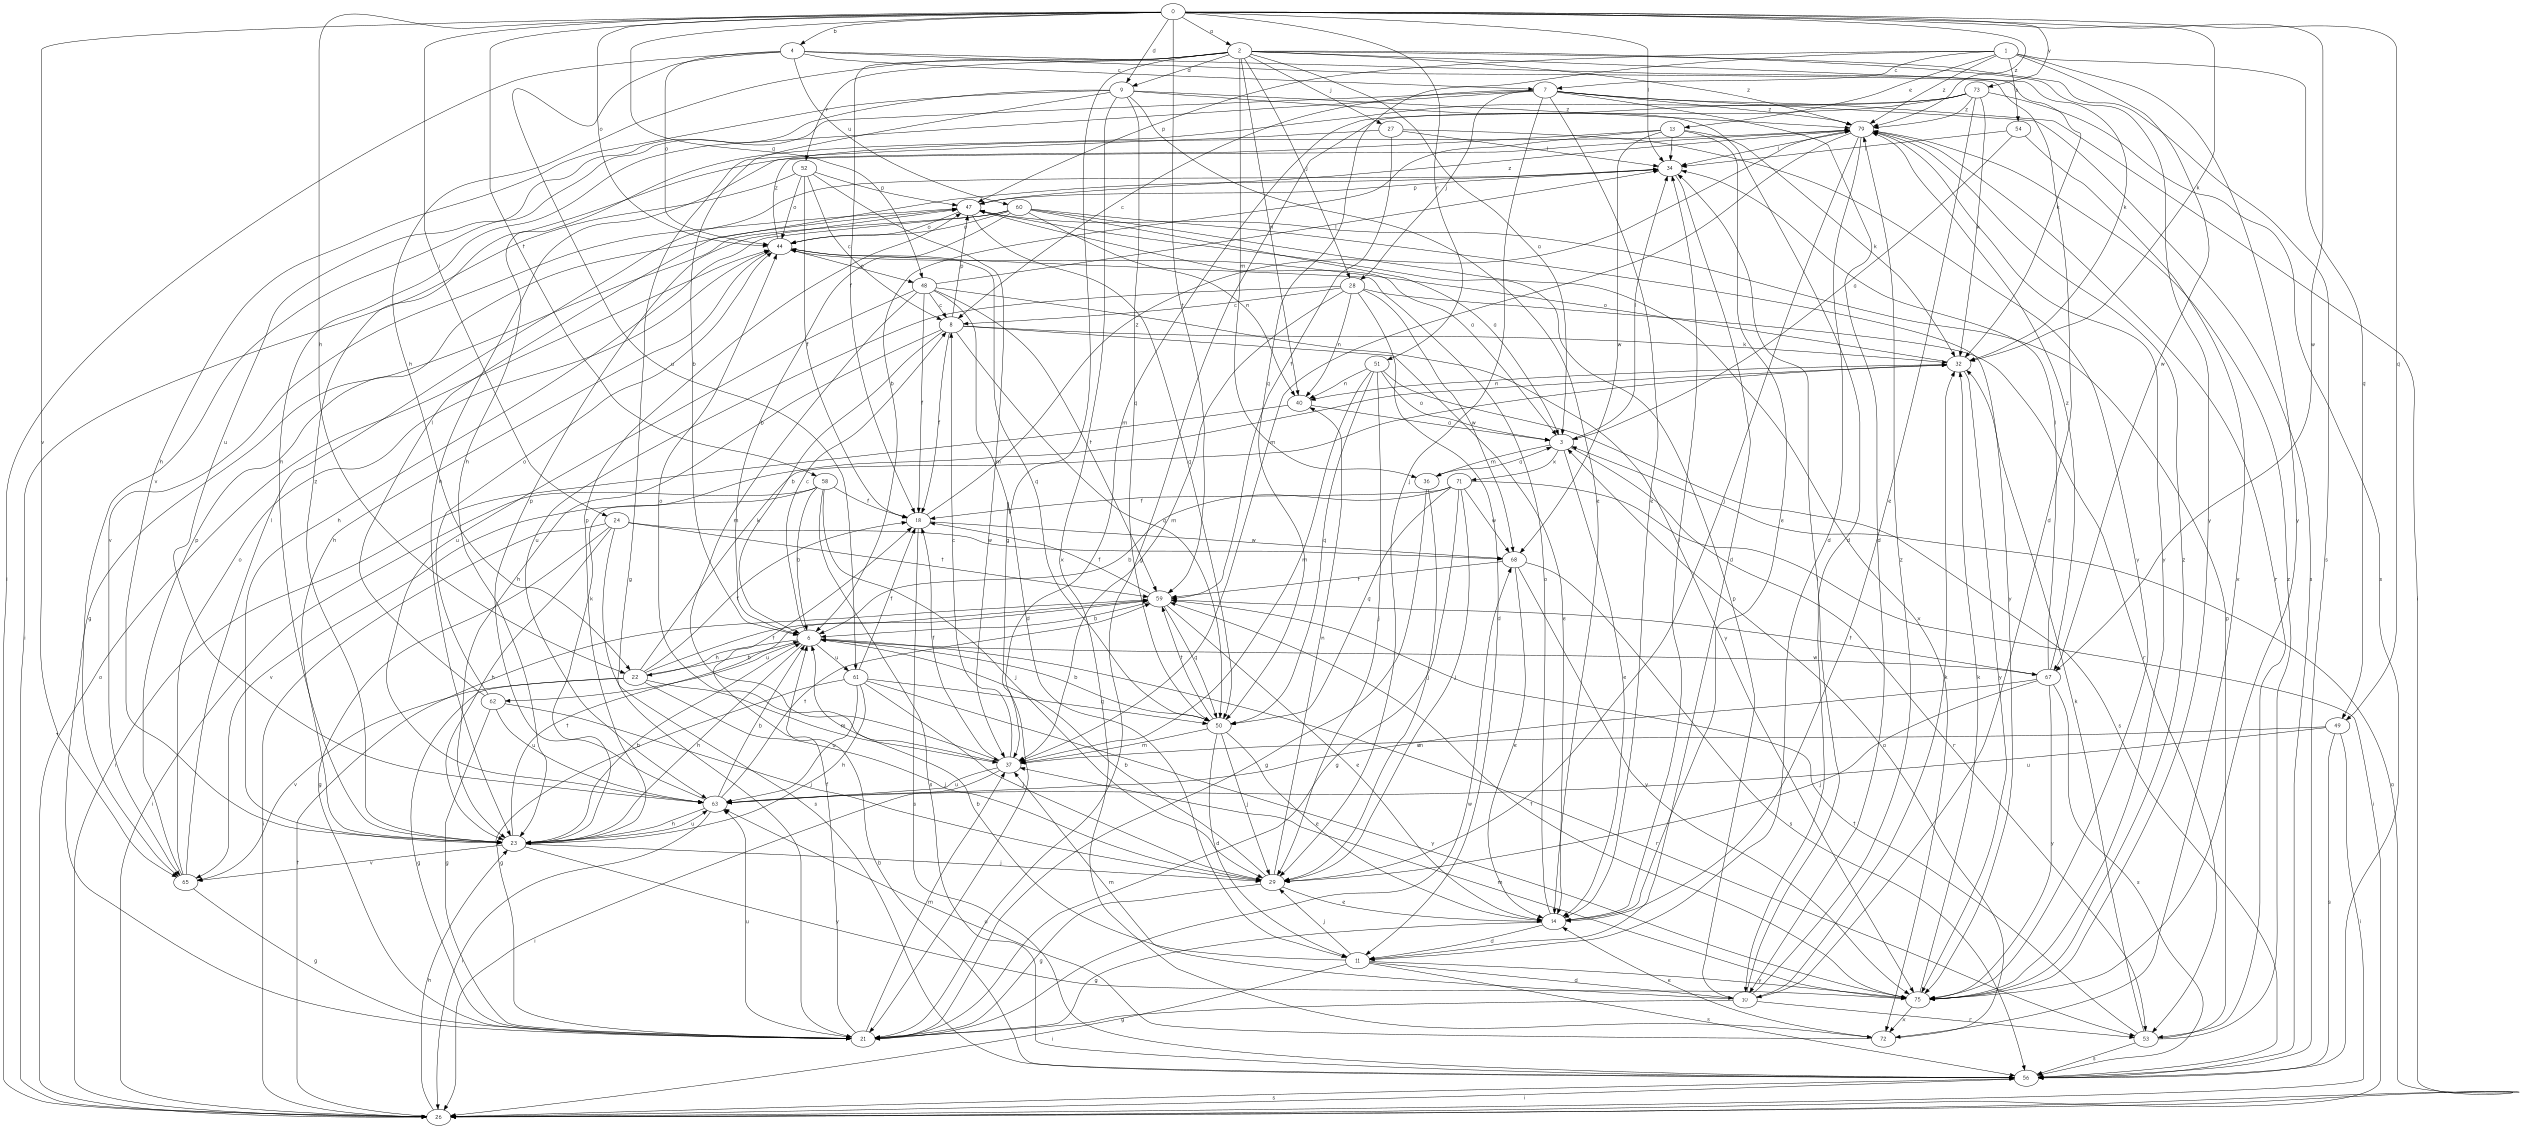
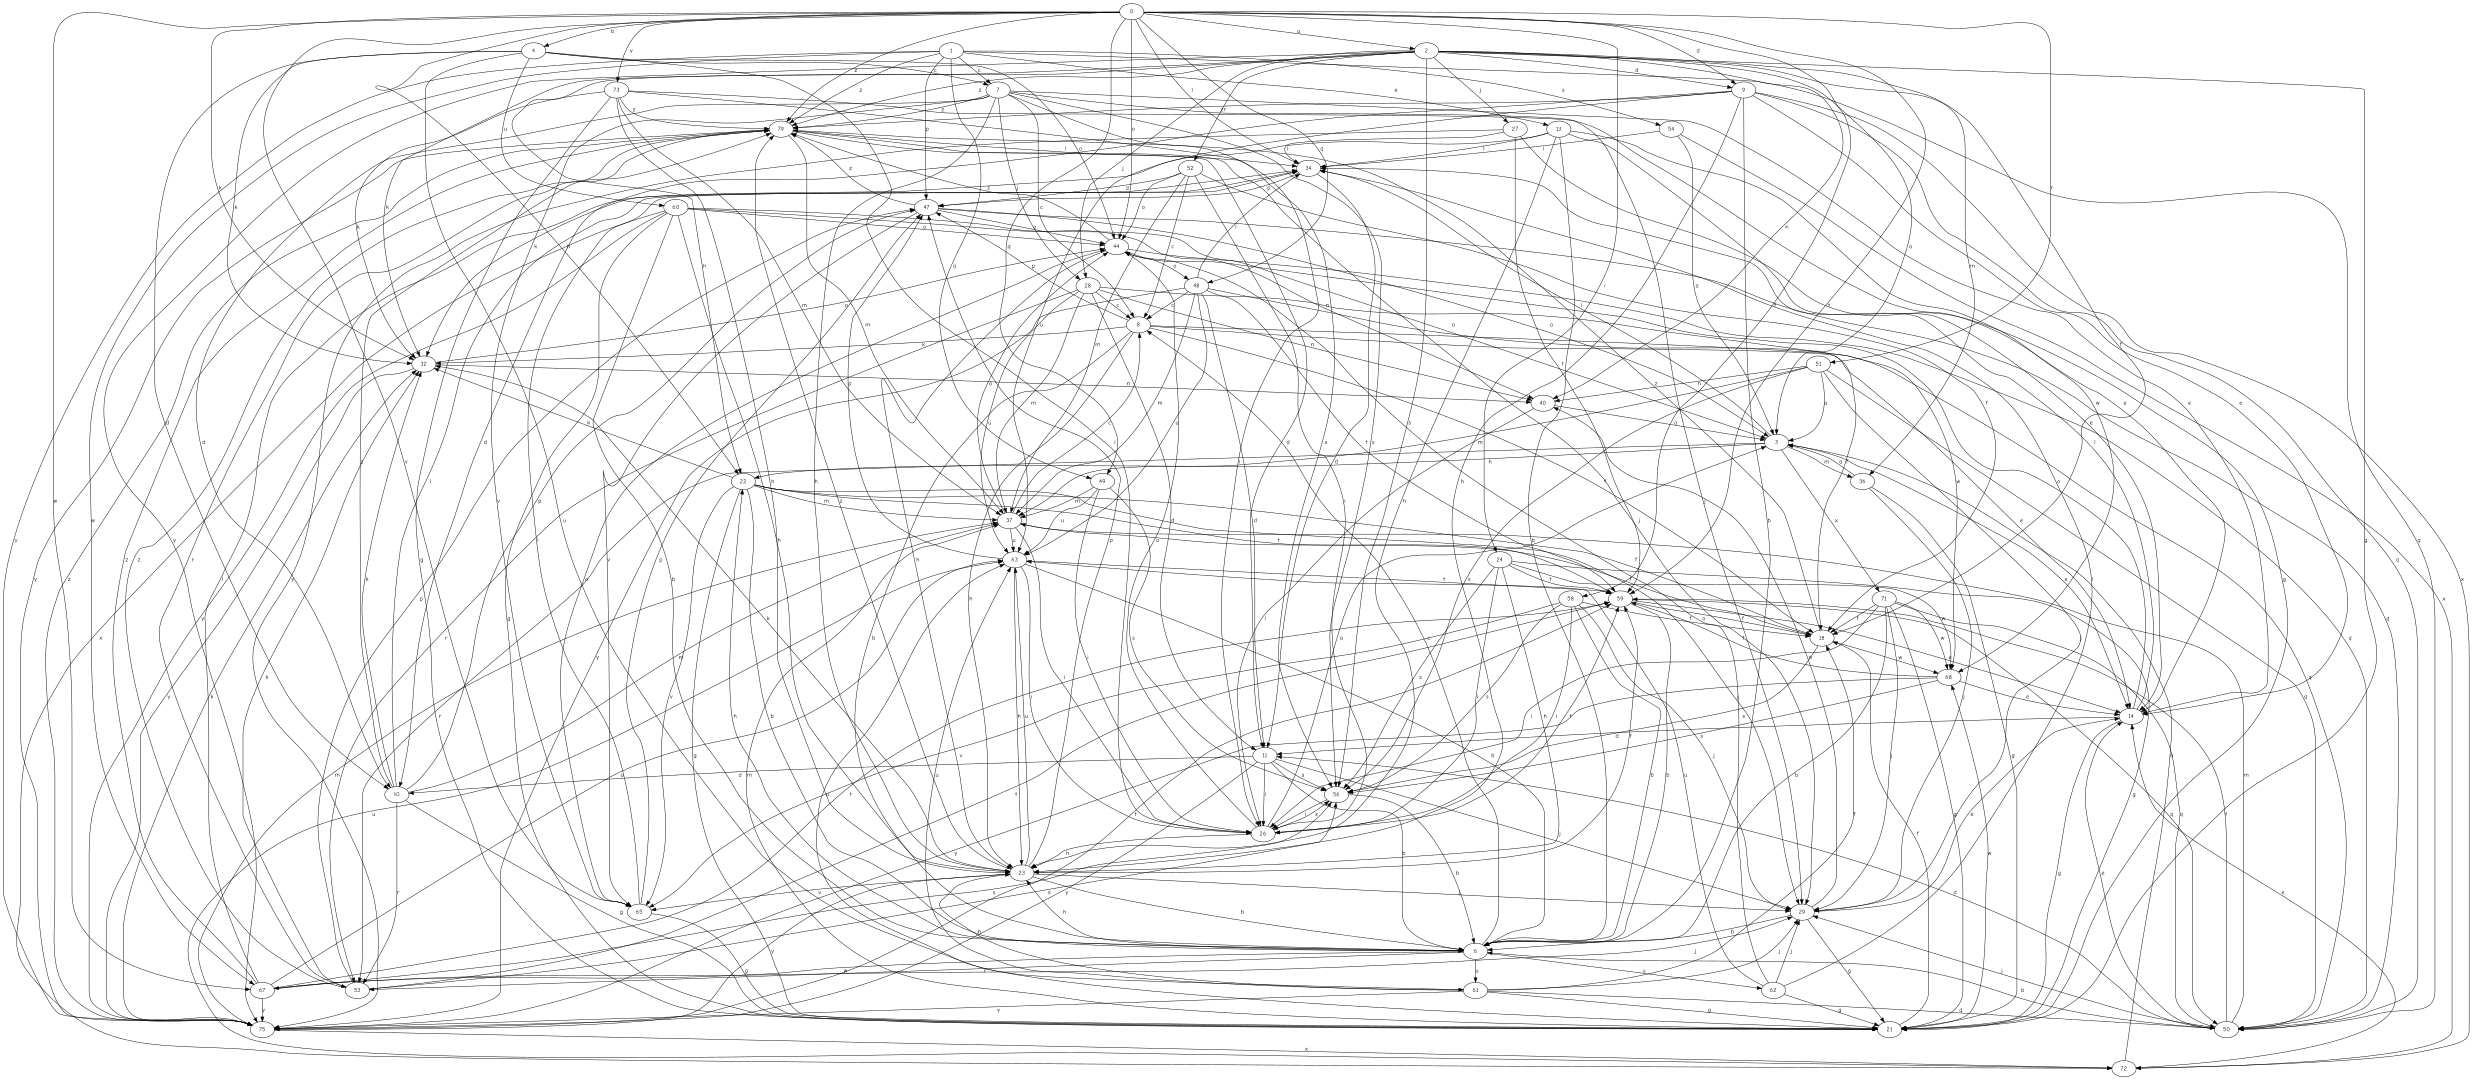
edge "3" -> "22": added, label "h"
